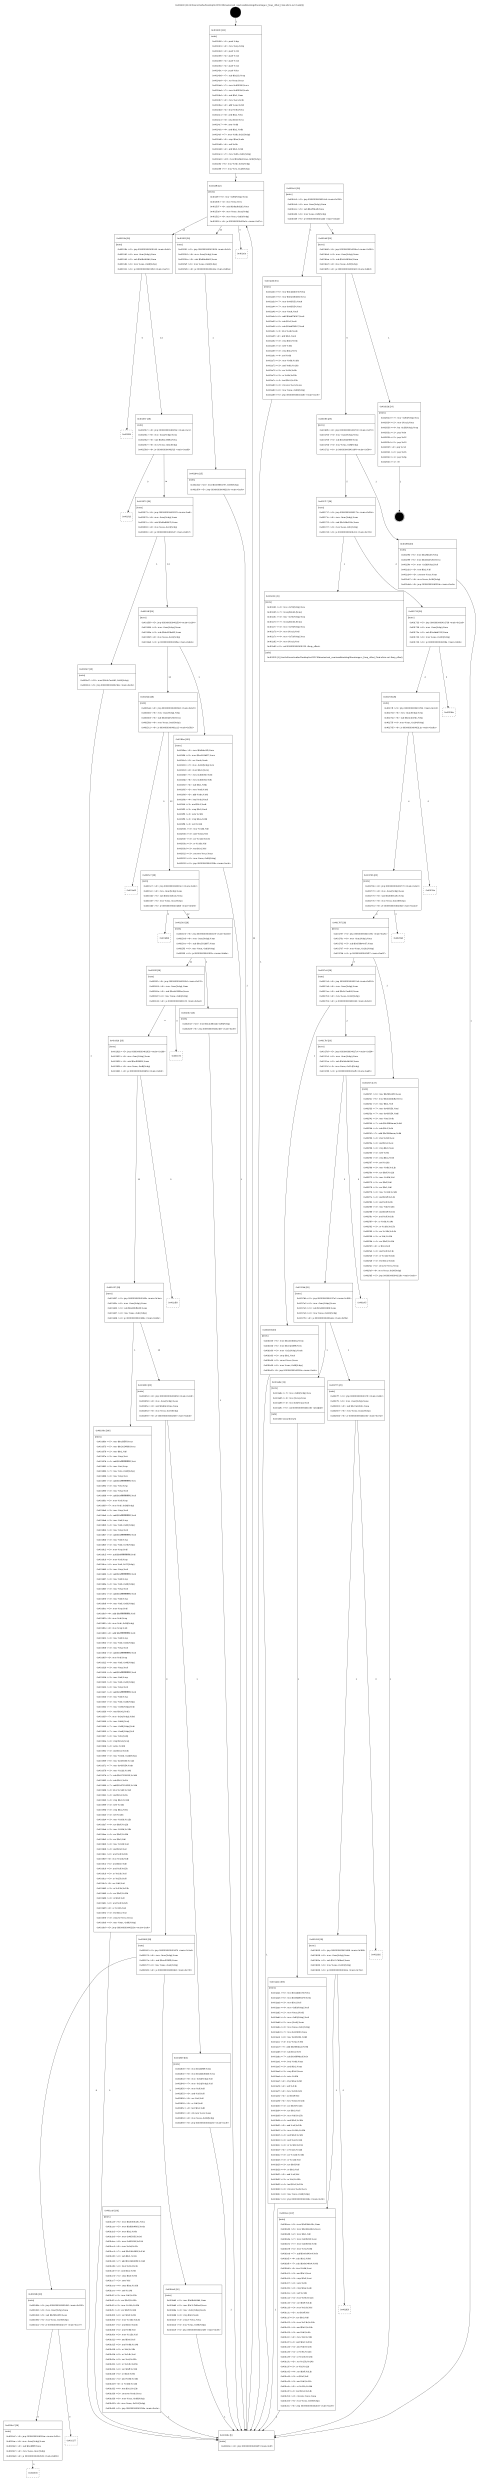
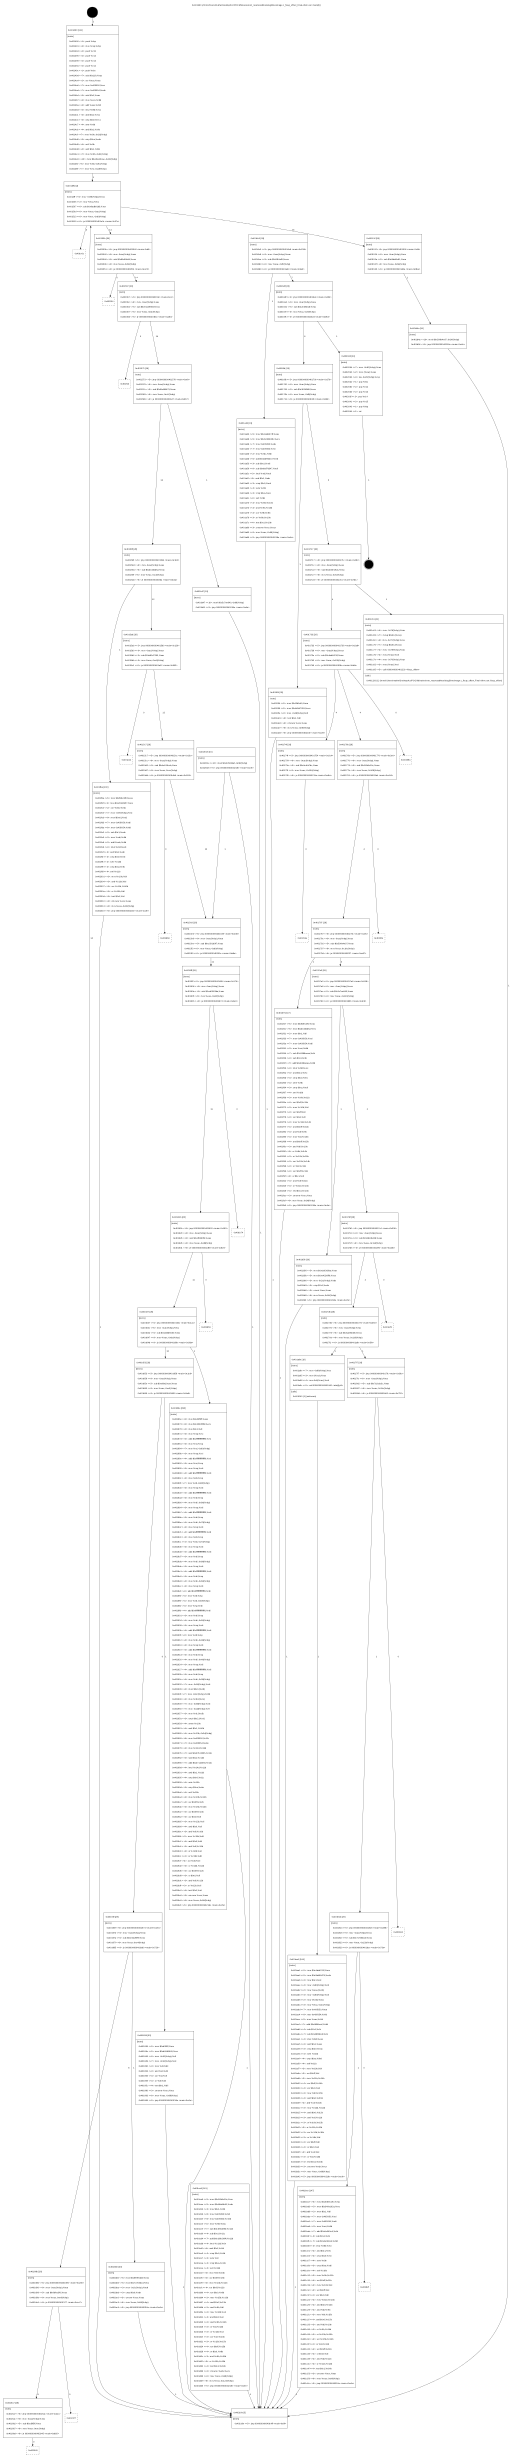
edge "0x40174f [28]" -> "0x40176b [28]": now "0x401733 [28]" -> "0x40176b [28]"
edge "0x4015e3 [28]" -> "0x40201e [15]": reversed
